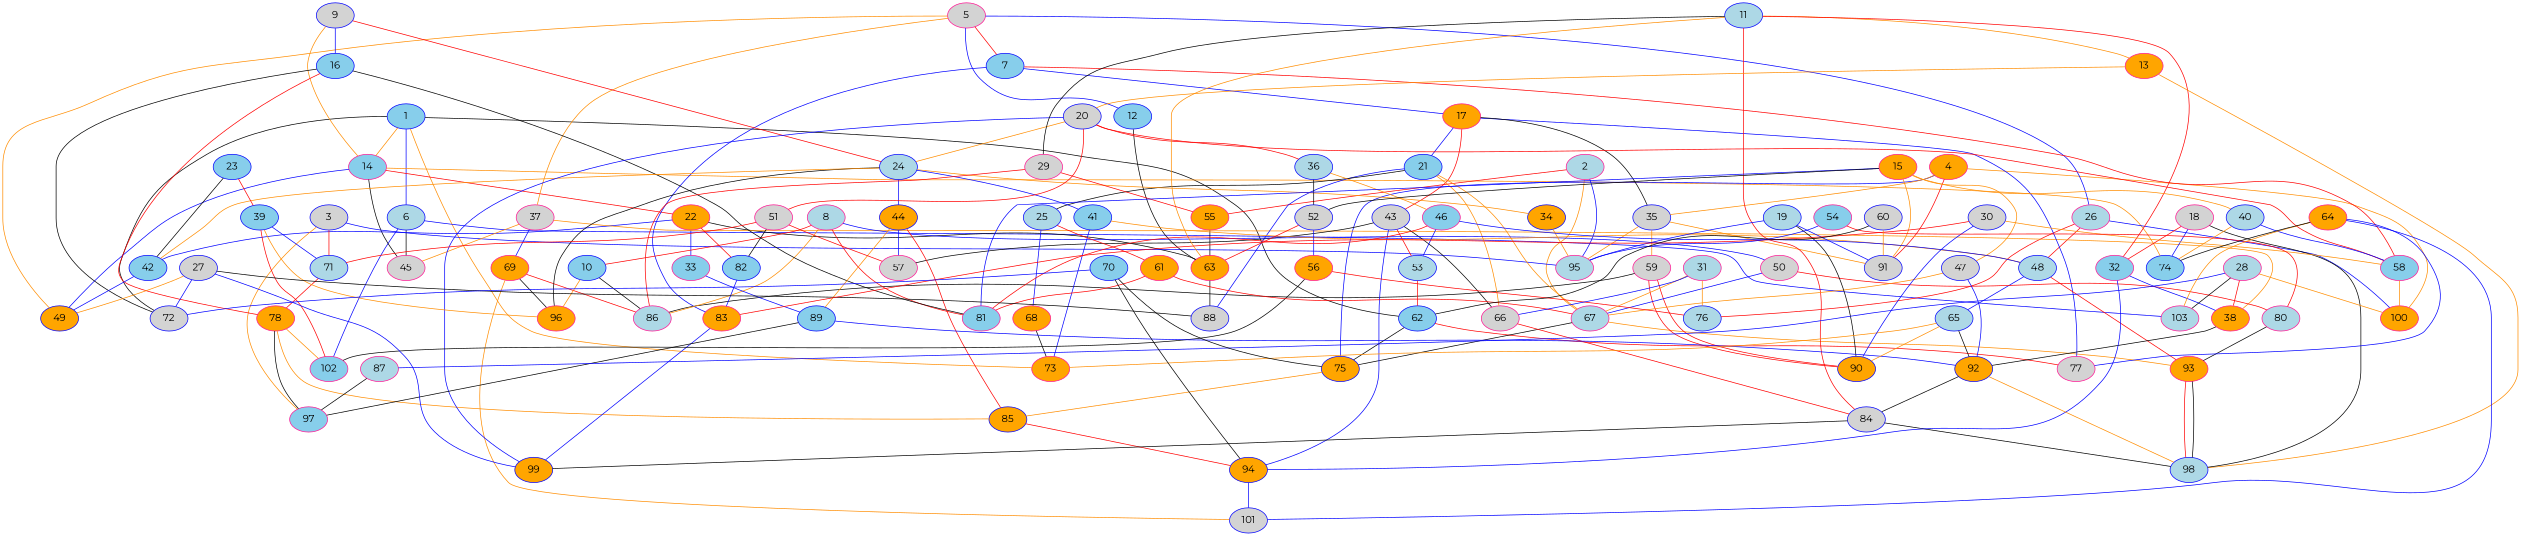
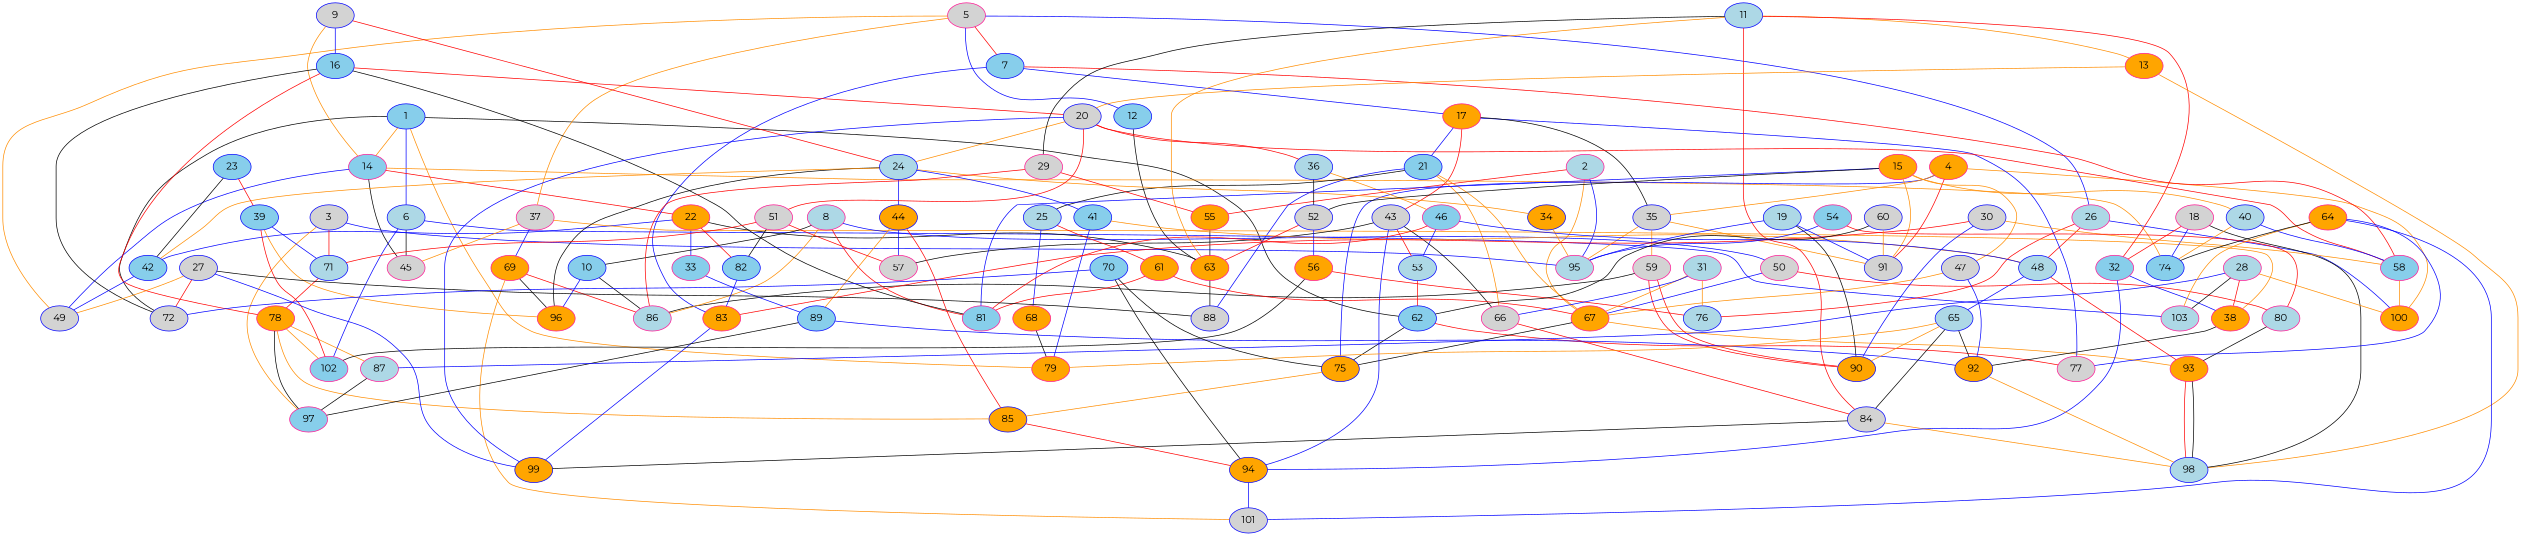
edge "16" -- "20": added
edge "8" -- "10": color red -> black
edge "27" -- "72": color blue -> red
edge "10" -- "96": color darkorange -> blue
node "49": fillcolor orange -> lightgrey
node "67": fillcolor lightblue -> orange
edge "78" -- "87": added
node "73": label "73" -> "79"
edge "92" -- "84": now "65" -- "84"
edge "84" -- "98": color black -> darkorange
